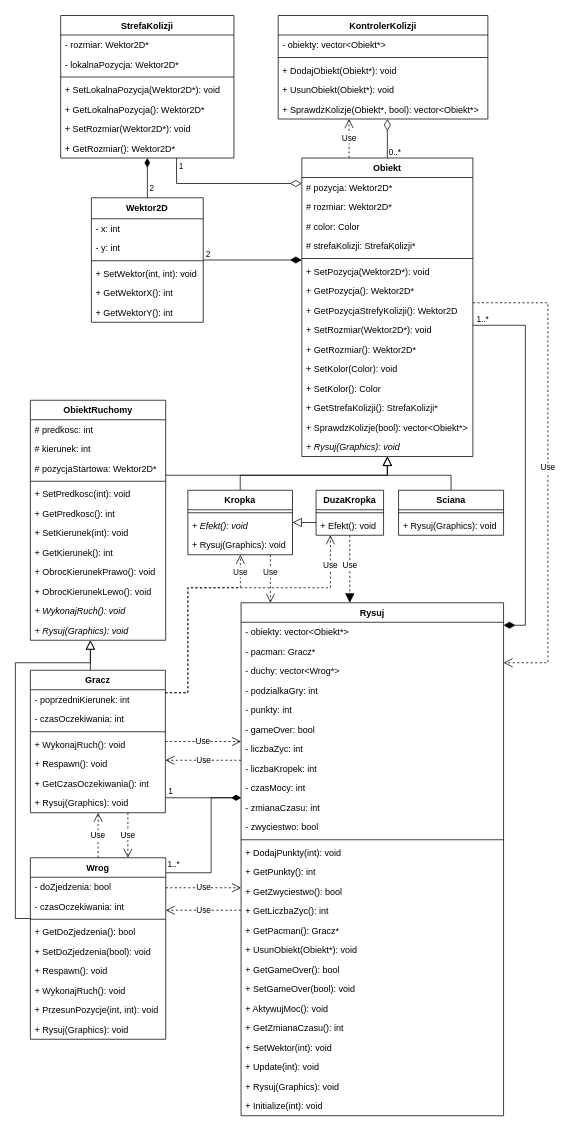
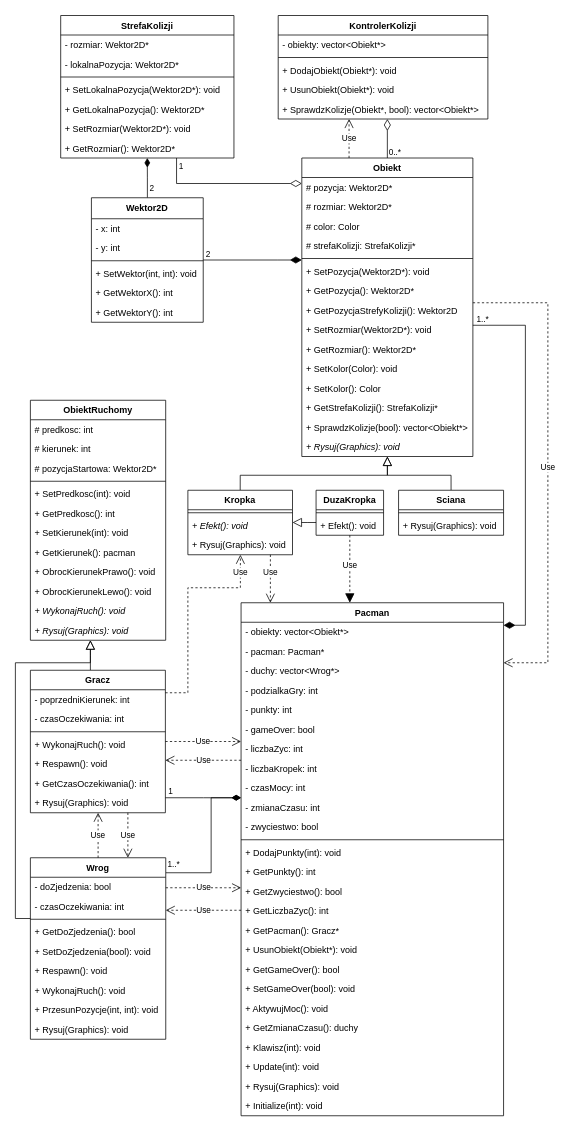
edge "ObiektRuchomy" -> "Obiekt": removed
node "+ GetKierunek(): int": label "+ GetKierunek(): int" -> "+ GetKierunek(): pacman"
edge "Gracz" -> "DuzaKropka": removed, label "Use"
node "Rysuj": label "Rysuj" -> "Pacman"
node "- pacman: Gracz*": label "- pacman: Gracz*" -> "- pacman: Pacman*"
node "+ GetZmianaCzasu(): int": label "+ GetZmianaCzasu(): int" -> "+ GetZmianaCzasu(): duchy"
node "+ SetWektor(int): void": label "+ SetWektor(int): void" -> "+ Klawisz(int): void"
